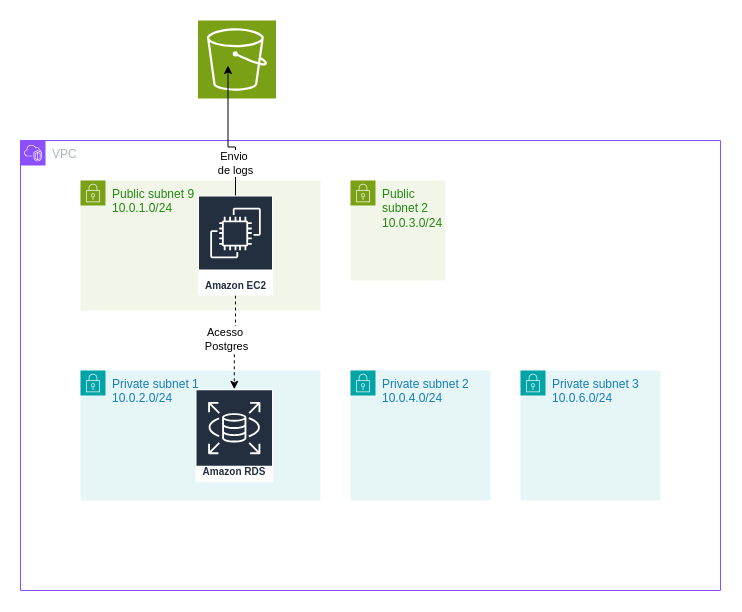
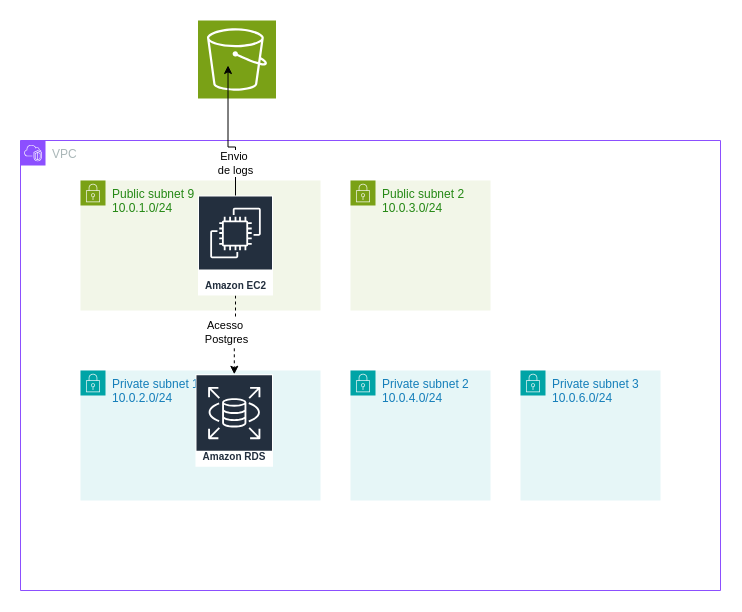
node "Public subnet 2 10.0.3.0/24": size 95x100 -> 140x130
node "Amazon RDS": moved (234, 436) -> (234, 421)
